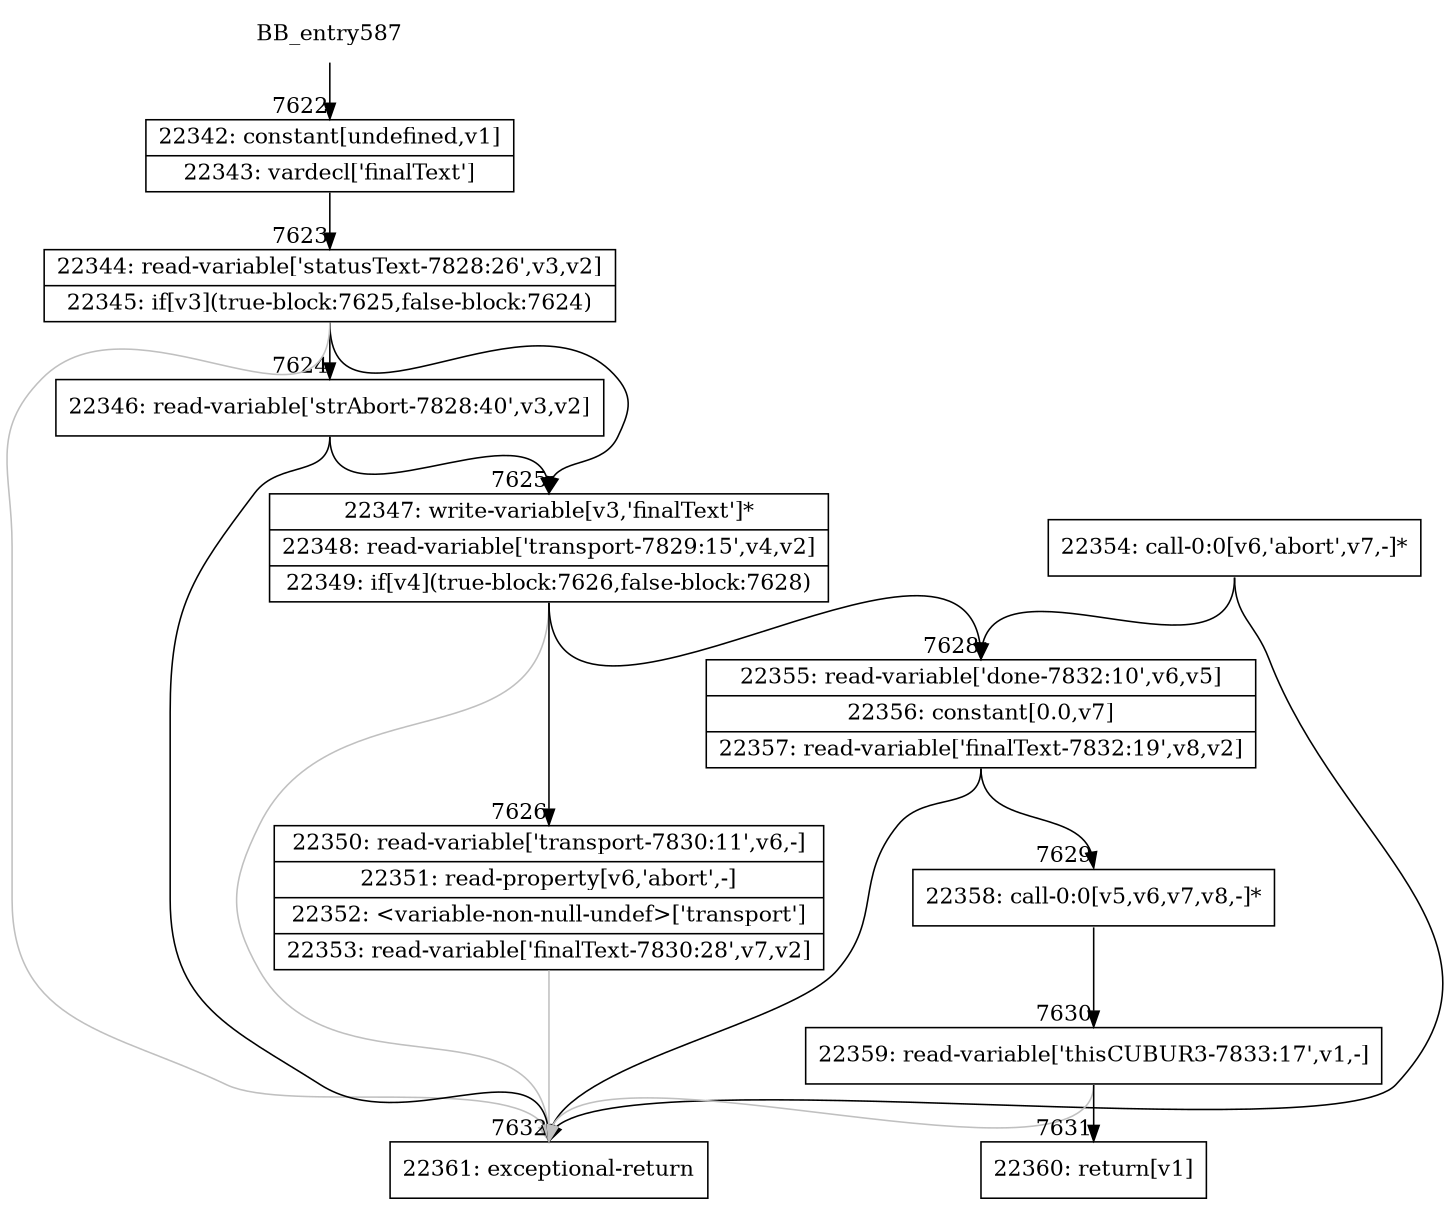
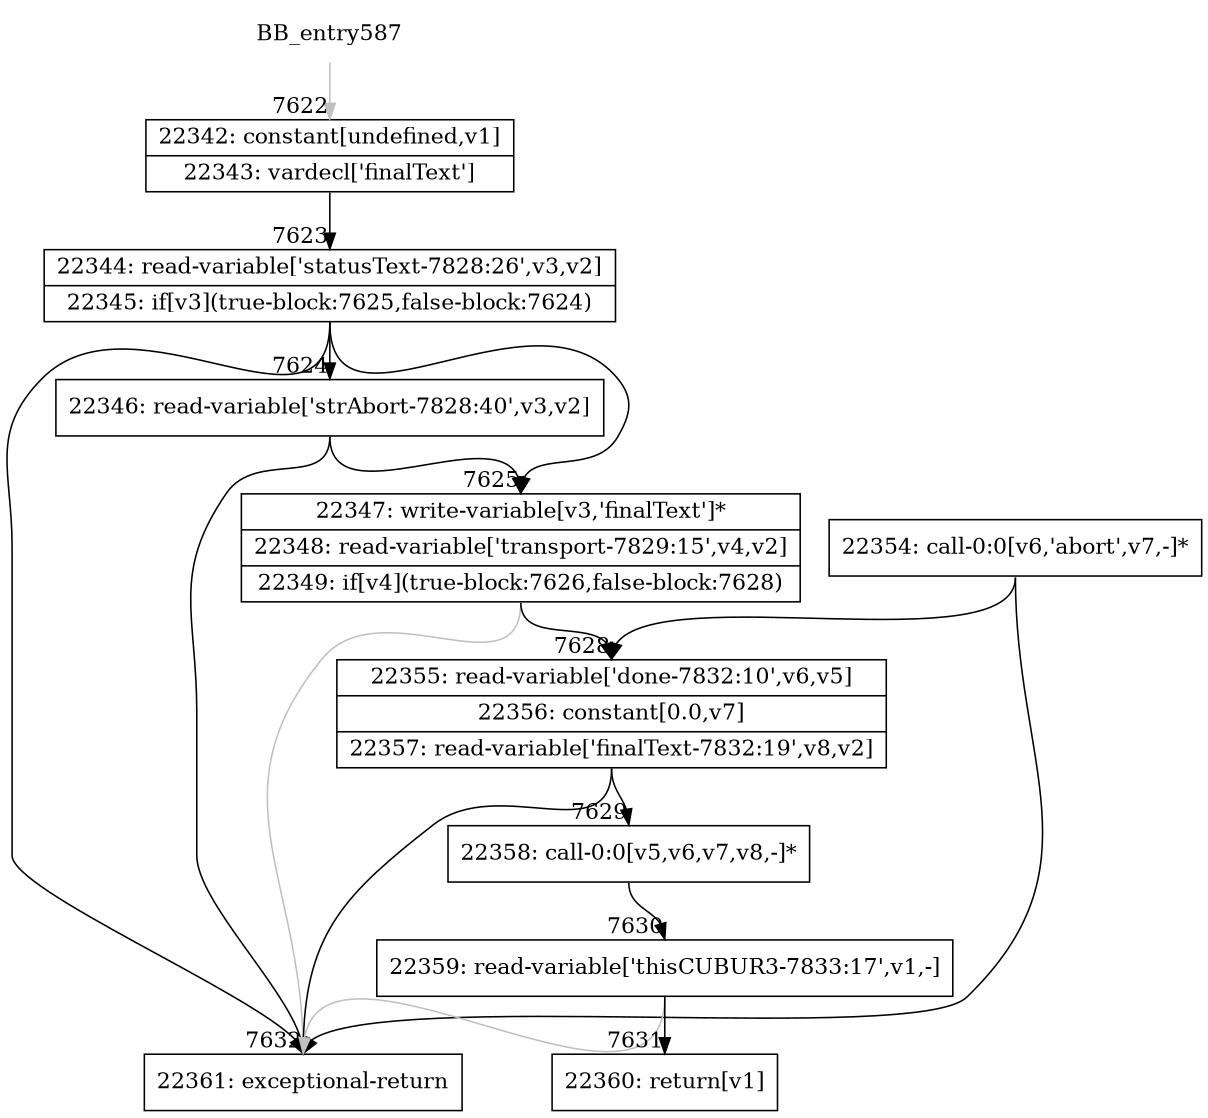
edge "BB_entry587" -> "22342: constant[undefined,v1]": color black -> gray
edge "22344: read-variable['statusText-7828:26',v3,v2]" -> "22361: exceptional-return": color gray -> black
node "22350: read-variable['transport-7830:11',v6,-]": removed
